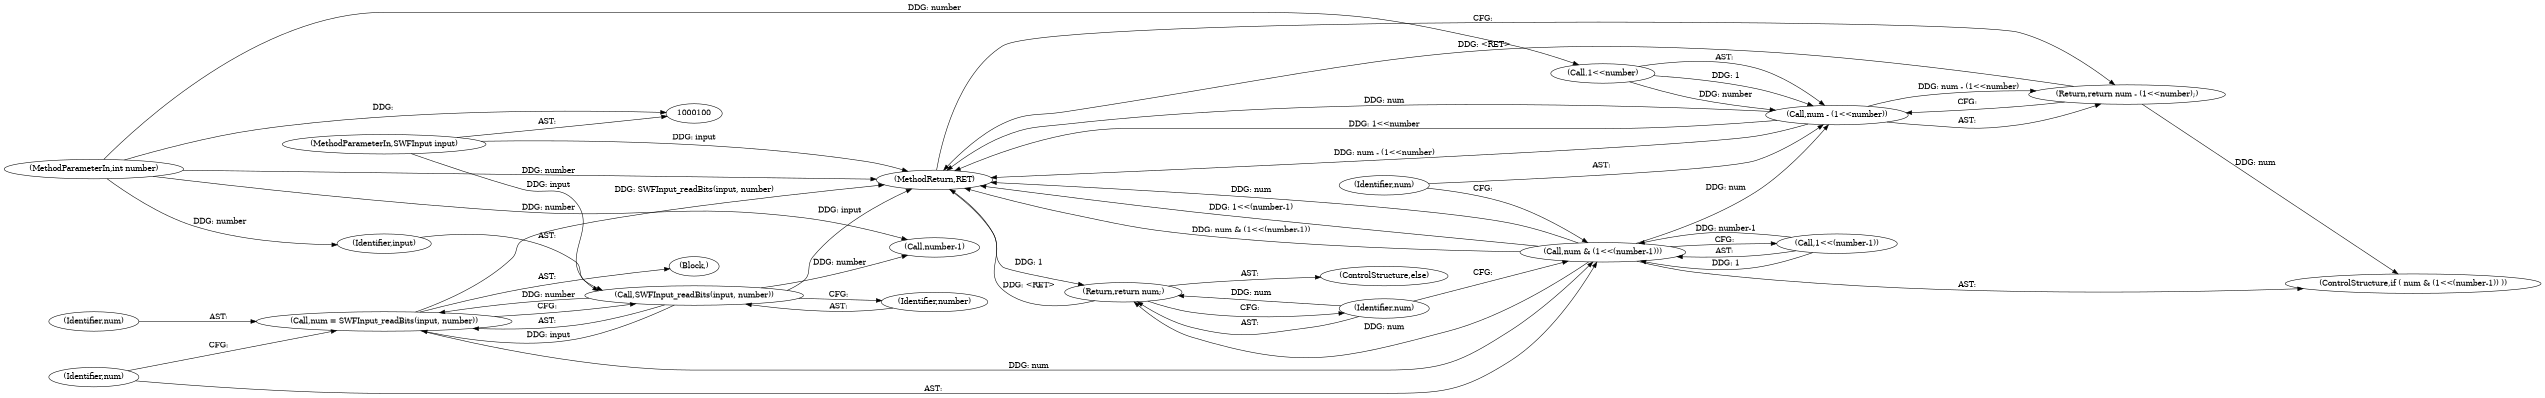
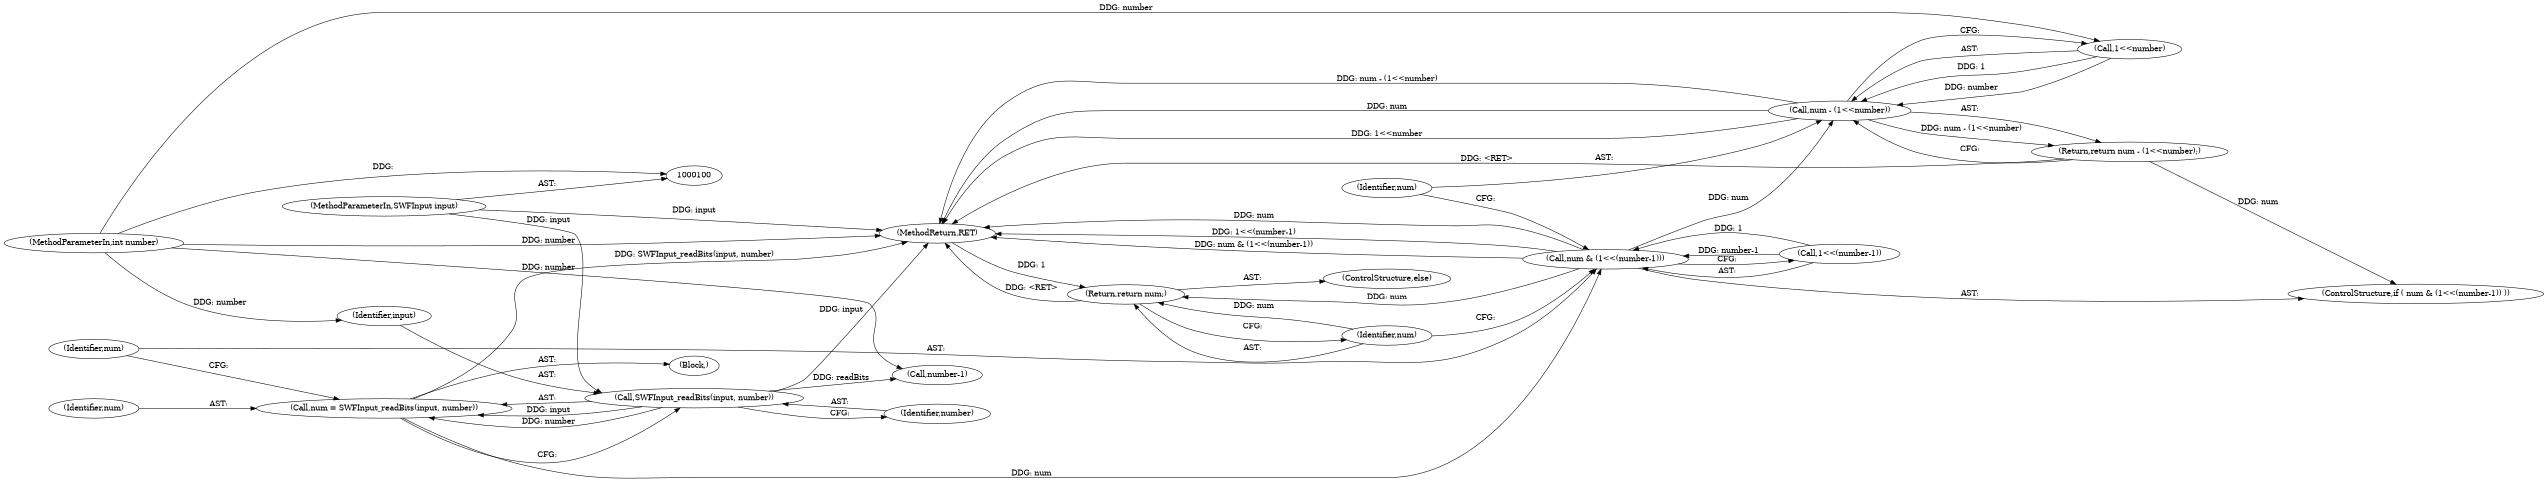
edge "(MethodReturn,RET)" -> "(Return,return num - (1<<number);)": removed, label "CFG:"
edge "(Call,num - (1<<number))" -> "(Call,1<<number)": added, label "CFG:"
edge "(Call,SWFInput_readBits(input, number))" -> "(Call,number-1)": label "DDG: number" -> "DDG: readBits"
